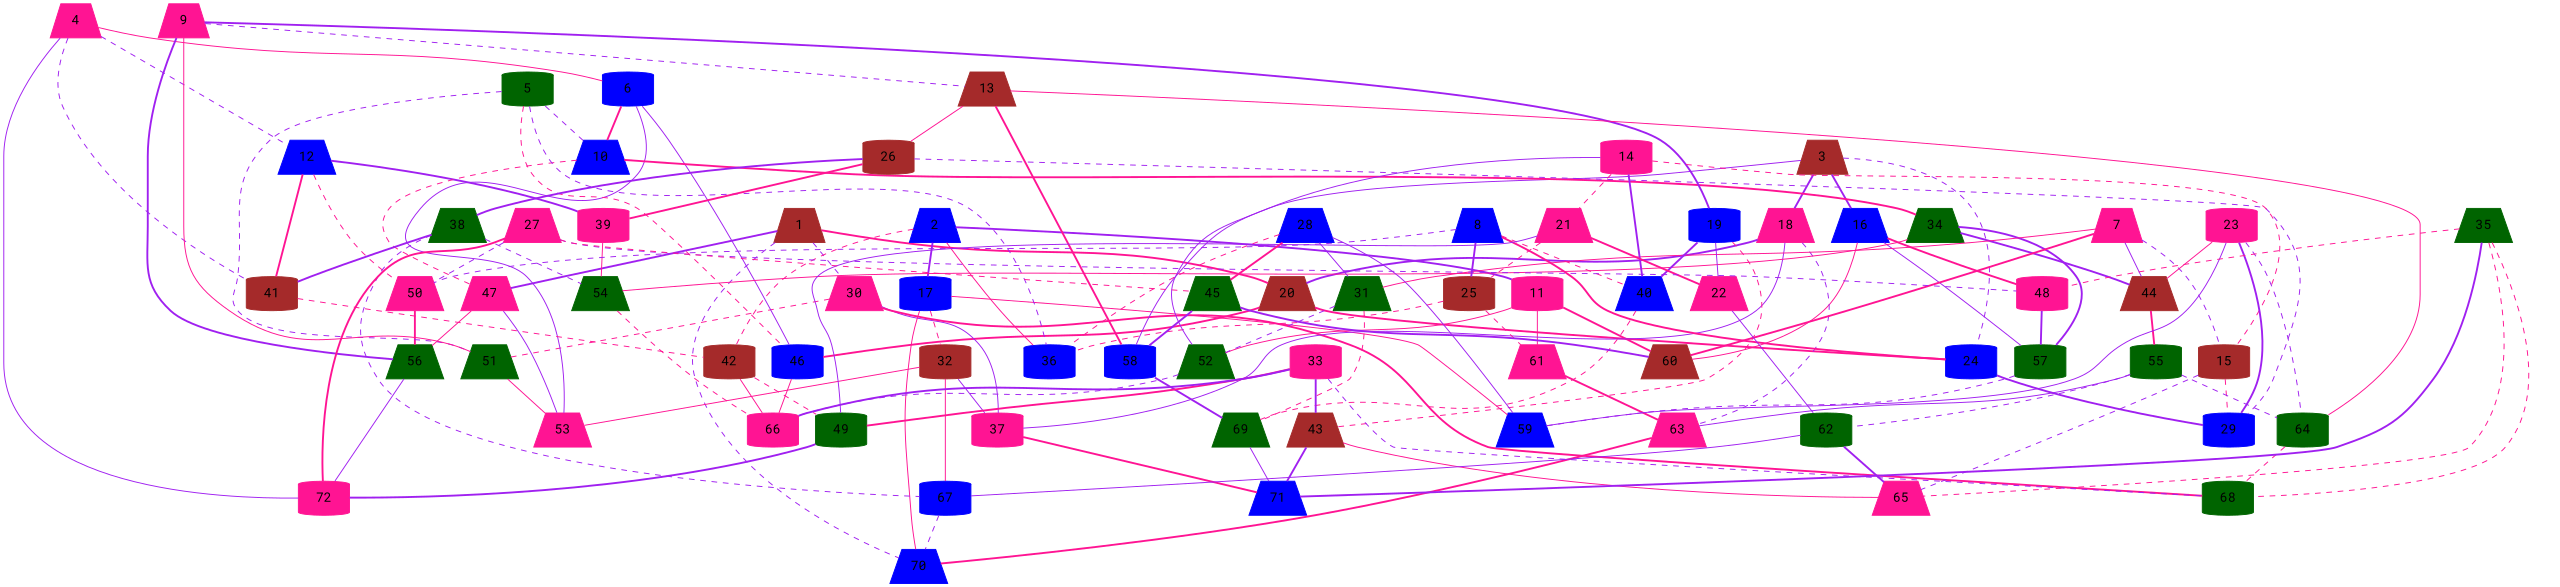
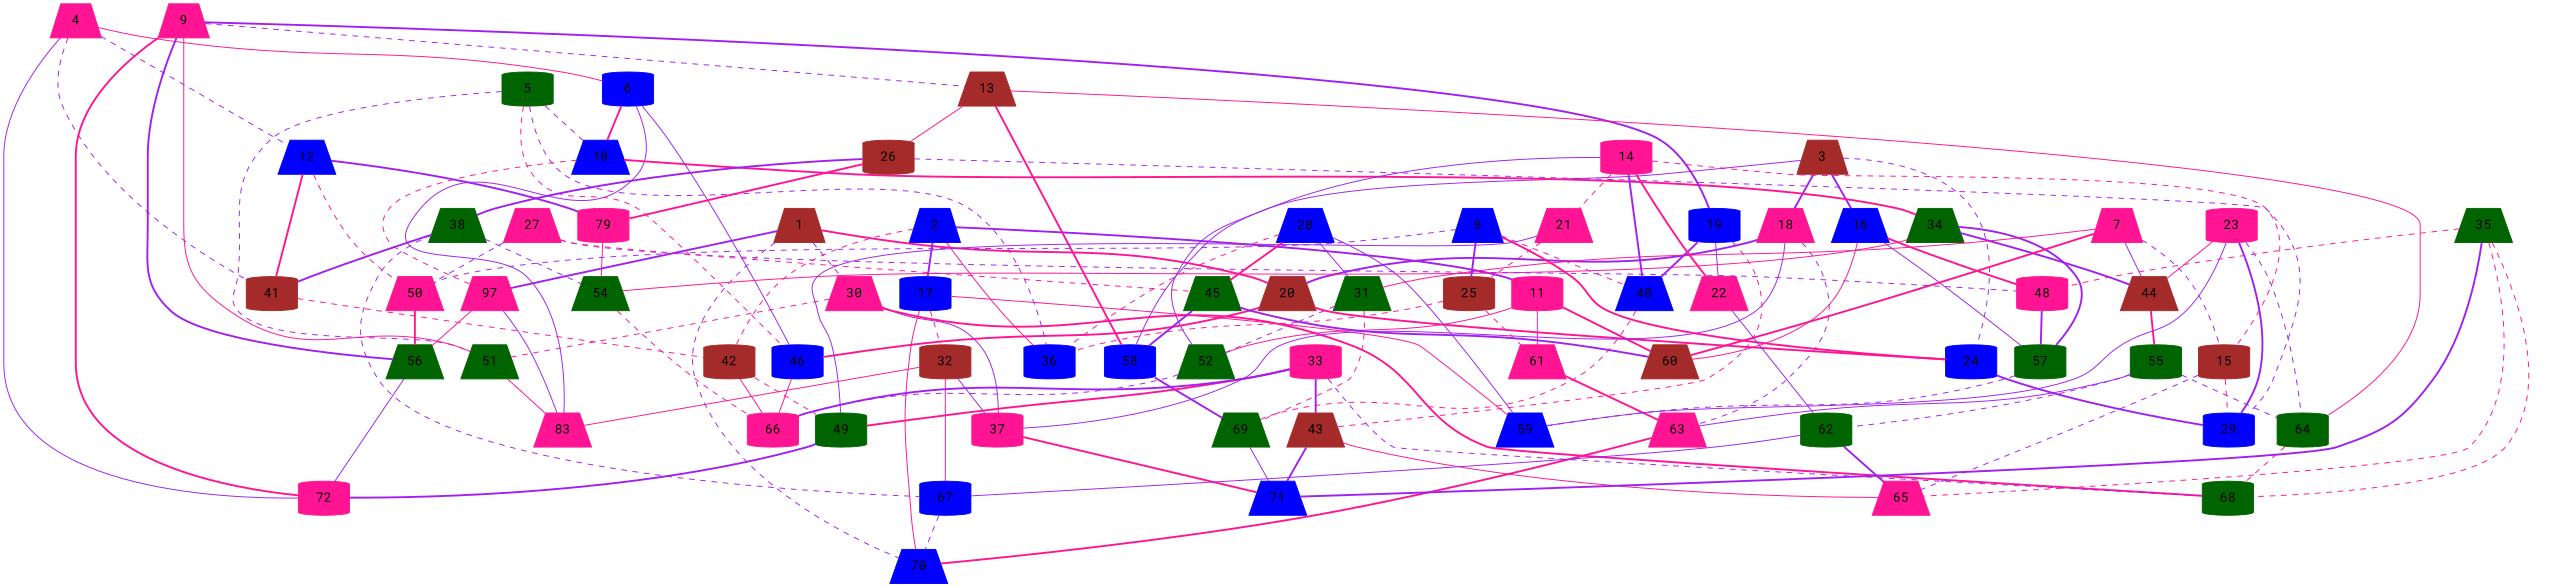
node "39": label "39" -> "79"
edge "21" -- "22": now "14" -- "22"
node "47": label "47" -> "97"
edge "27" -- "72": now "9" -- "72"
node "53": label "53" -> "83"
